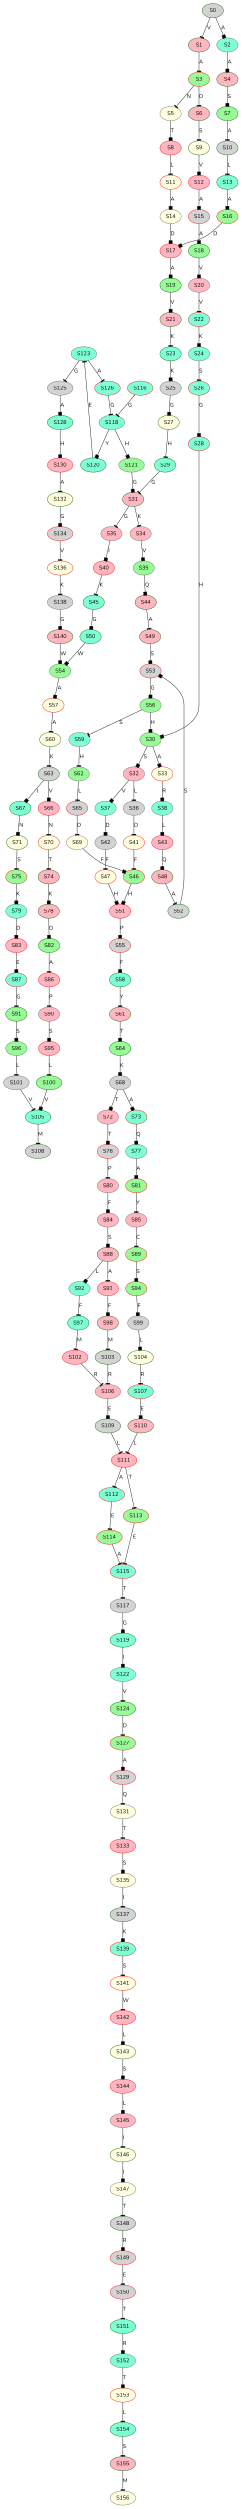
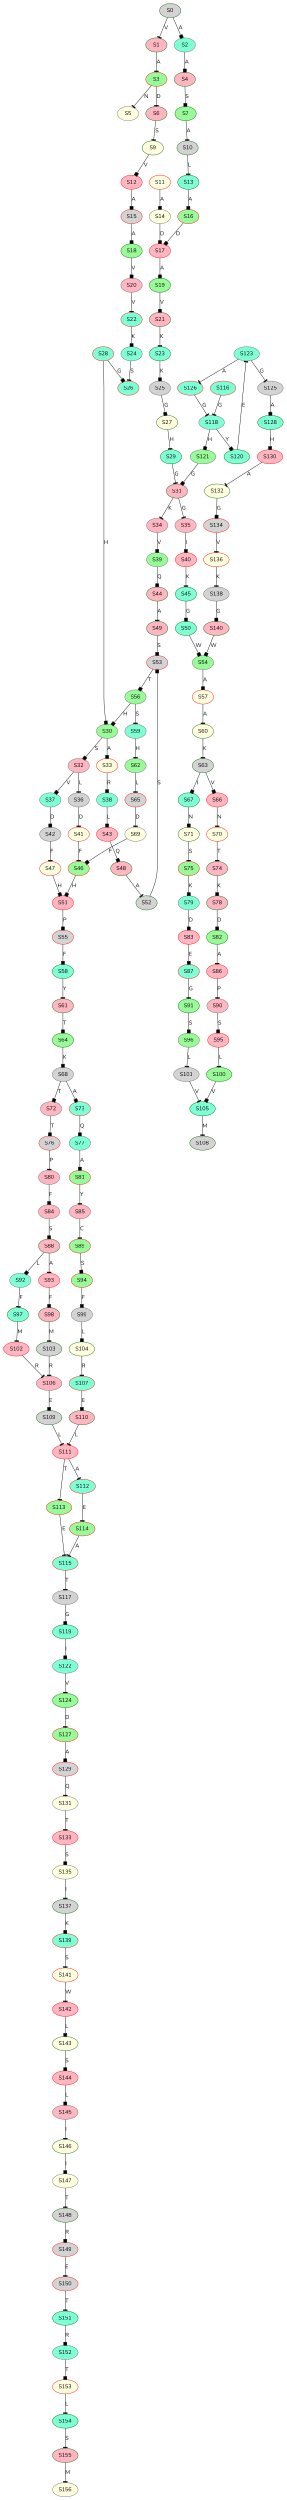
node "S8": removed
edge "S26" -> "S28": reversed
edge "S53" -> "S56": label "G" -> "T"
